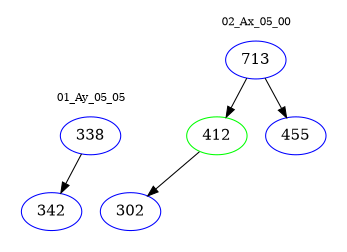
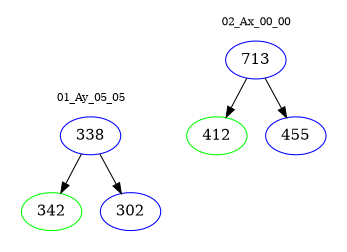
cluster "02_Ax_05_00": label "02_Ax_05_00" -> "02_Ax_00_00"
edge "412" -> "302": now "338" -> "302"
node "342": color blue -> green
